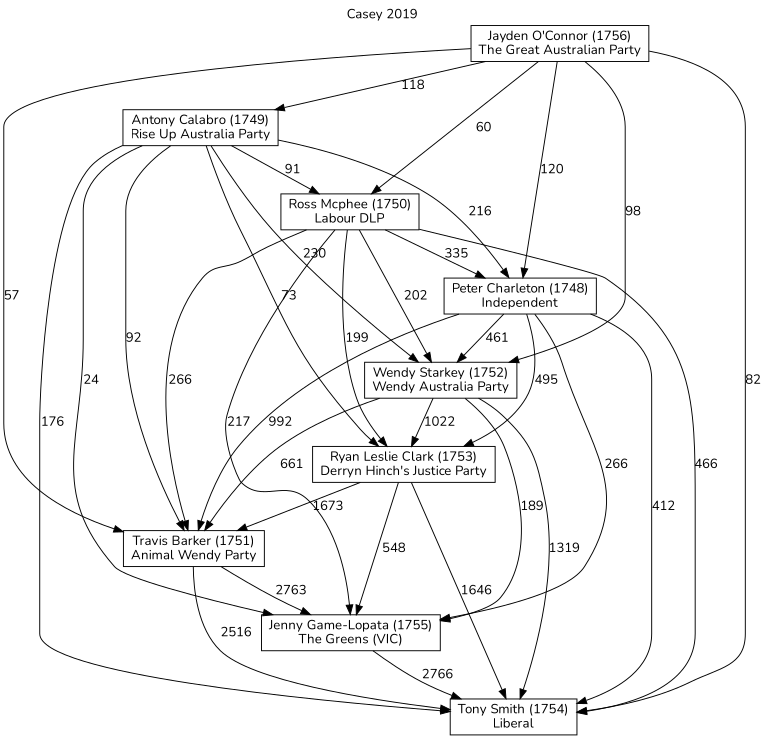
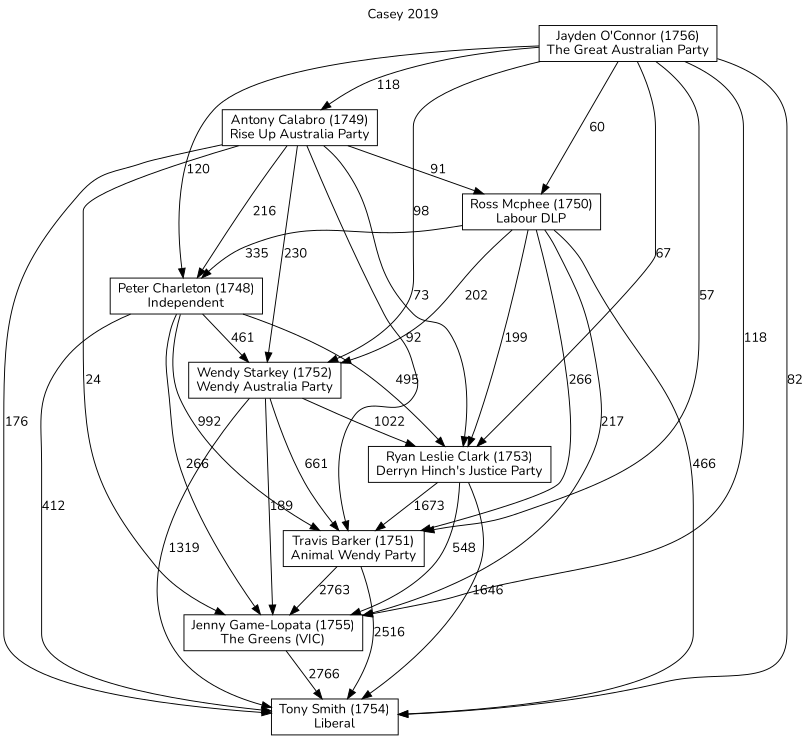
edge "Jayden O'Connor (1756) The Great Australian Party" -> "Ryan Leslie Clark (1753) Derryn Hinch's Justice Party": added, label "67"
edge "Jayden O'Connor (1756) The Great Australian Party" -> "Jenny Game-Lopata (1755) The Greens (VIC)": added, label "118"
